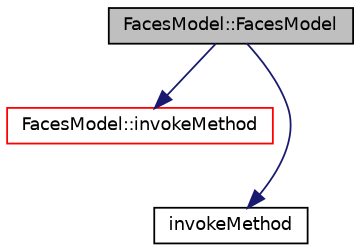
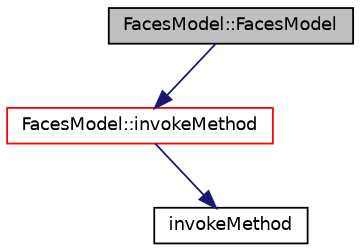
edge "FacesModel::FacesModel" -> "invokeMethod": now "FacesModel::invokeMethod" -> "invokeMethod"
